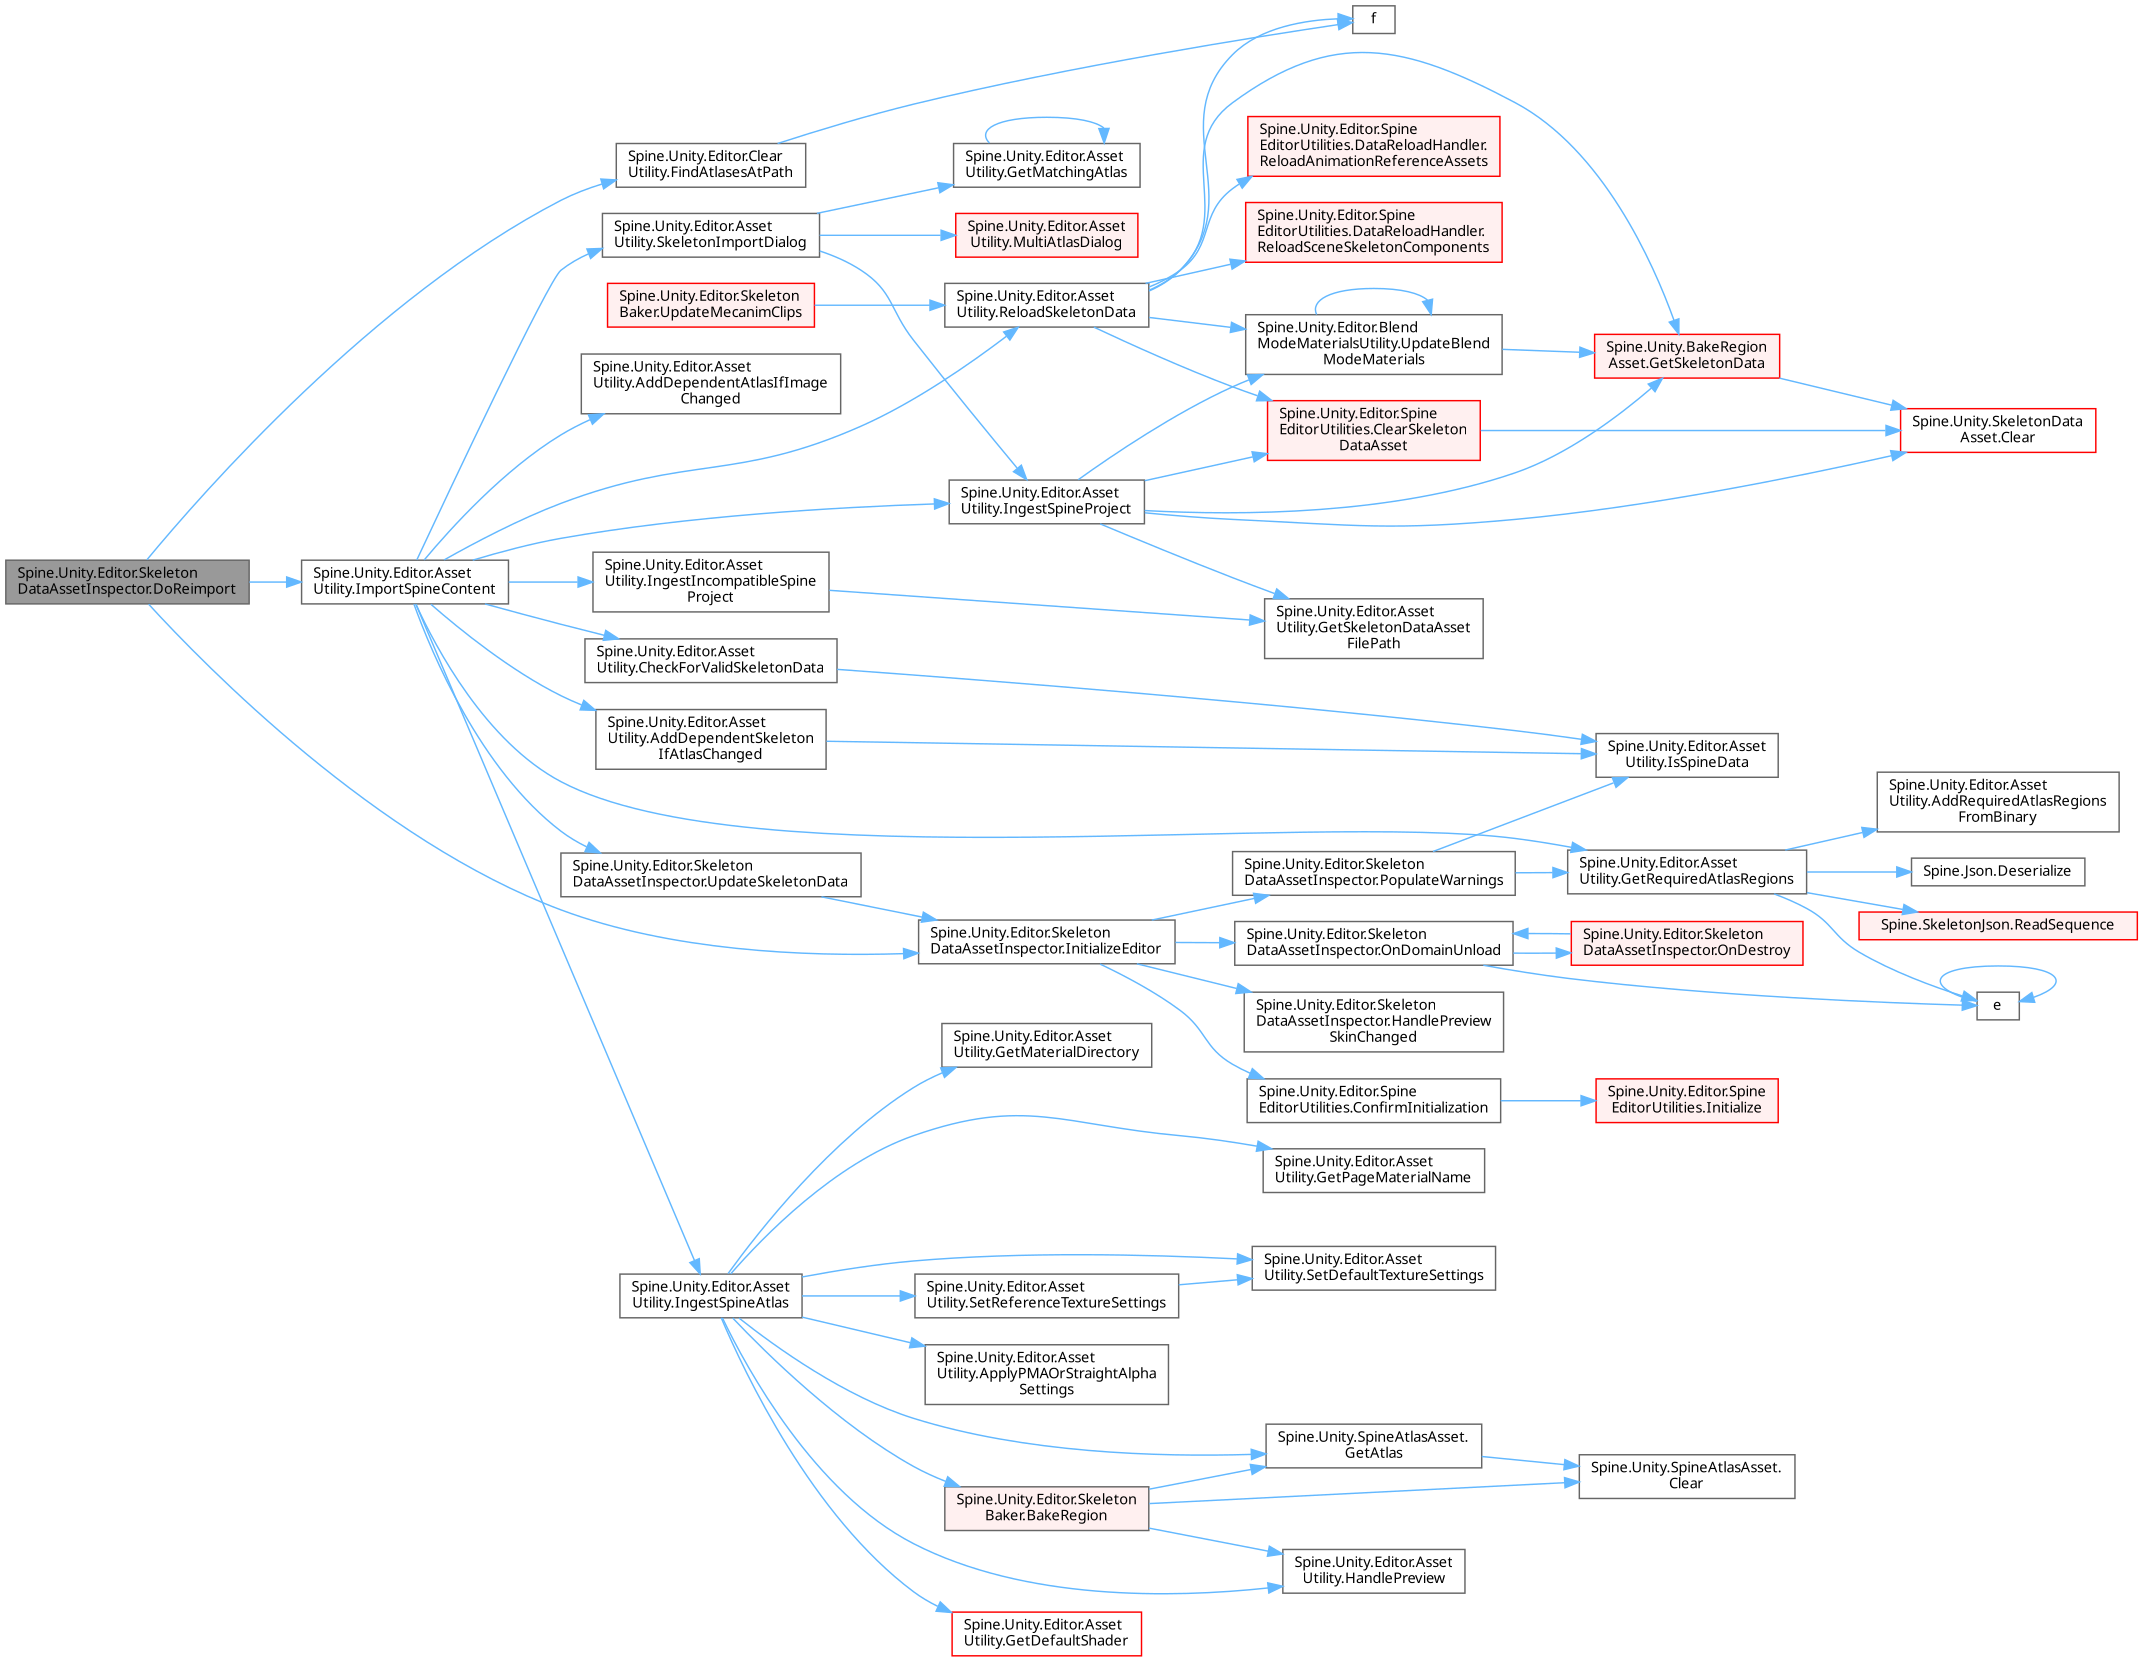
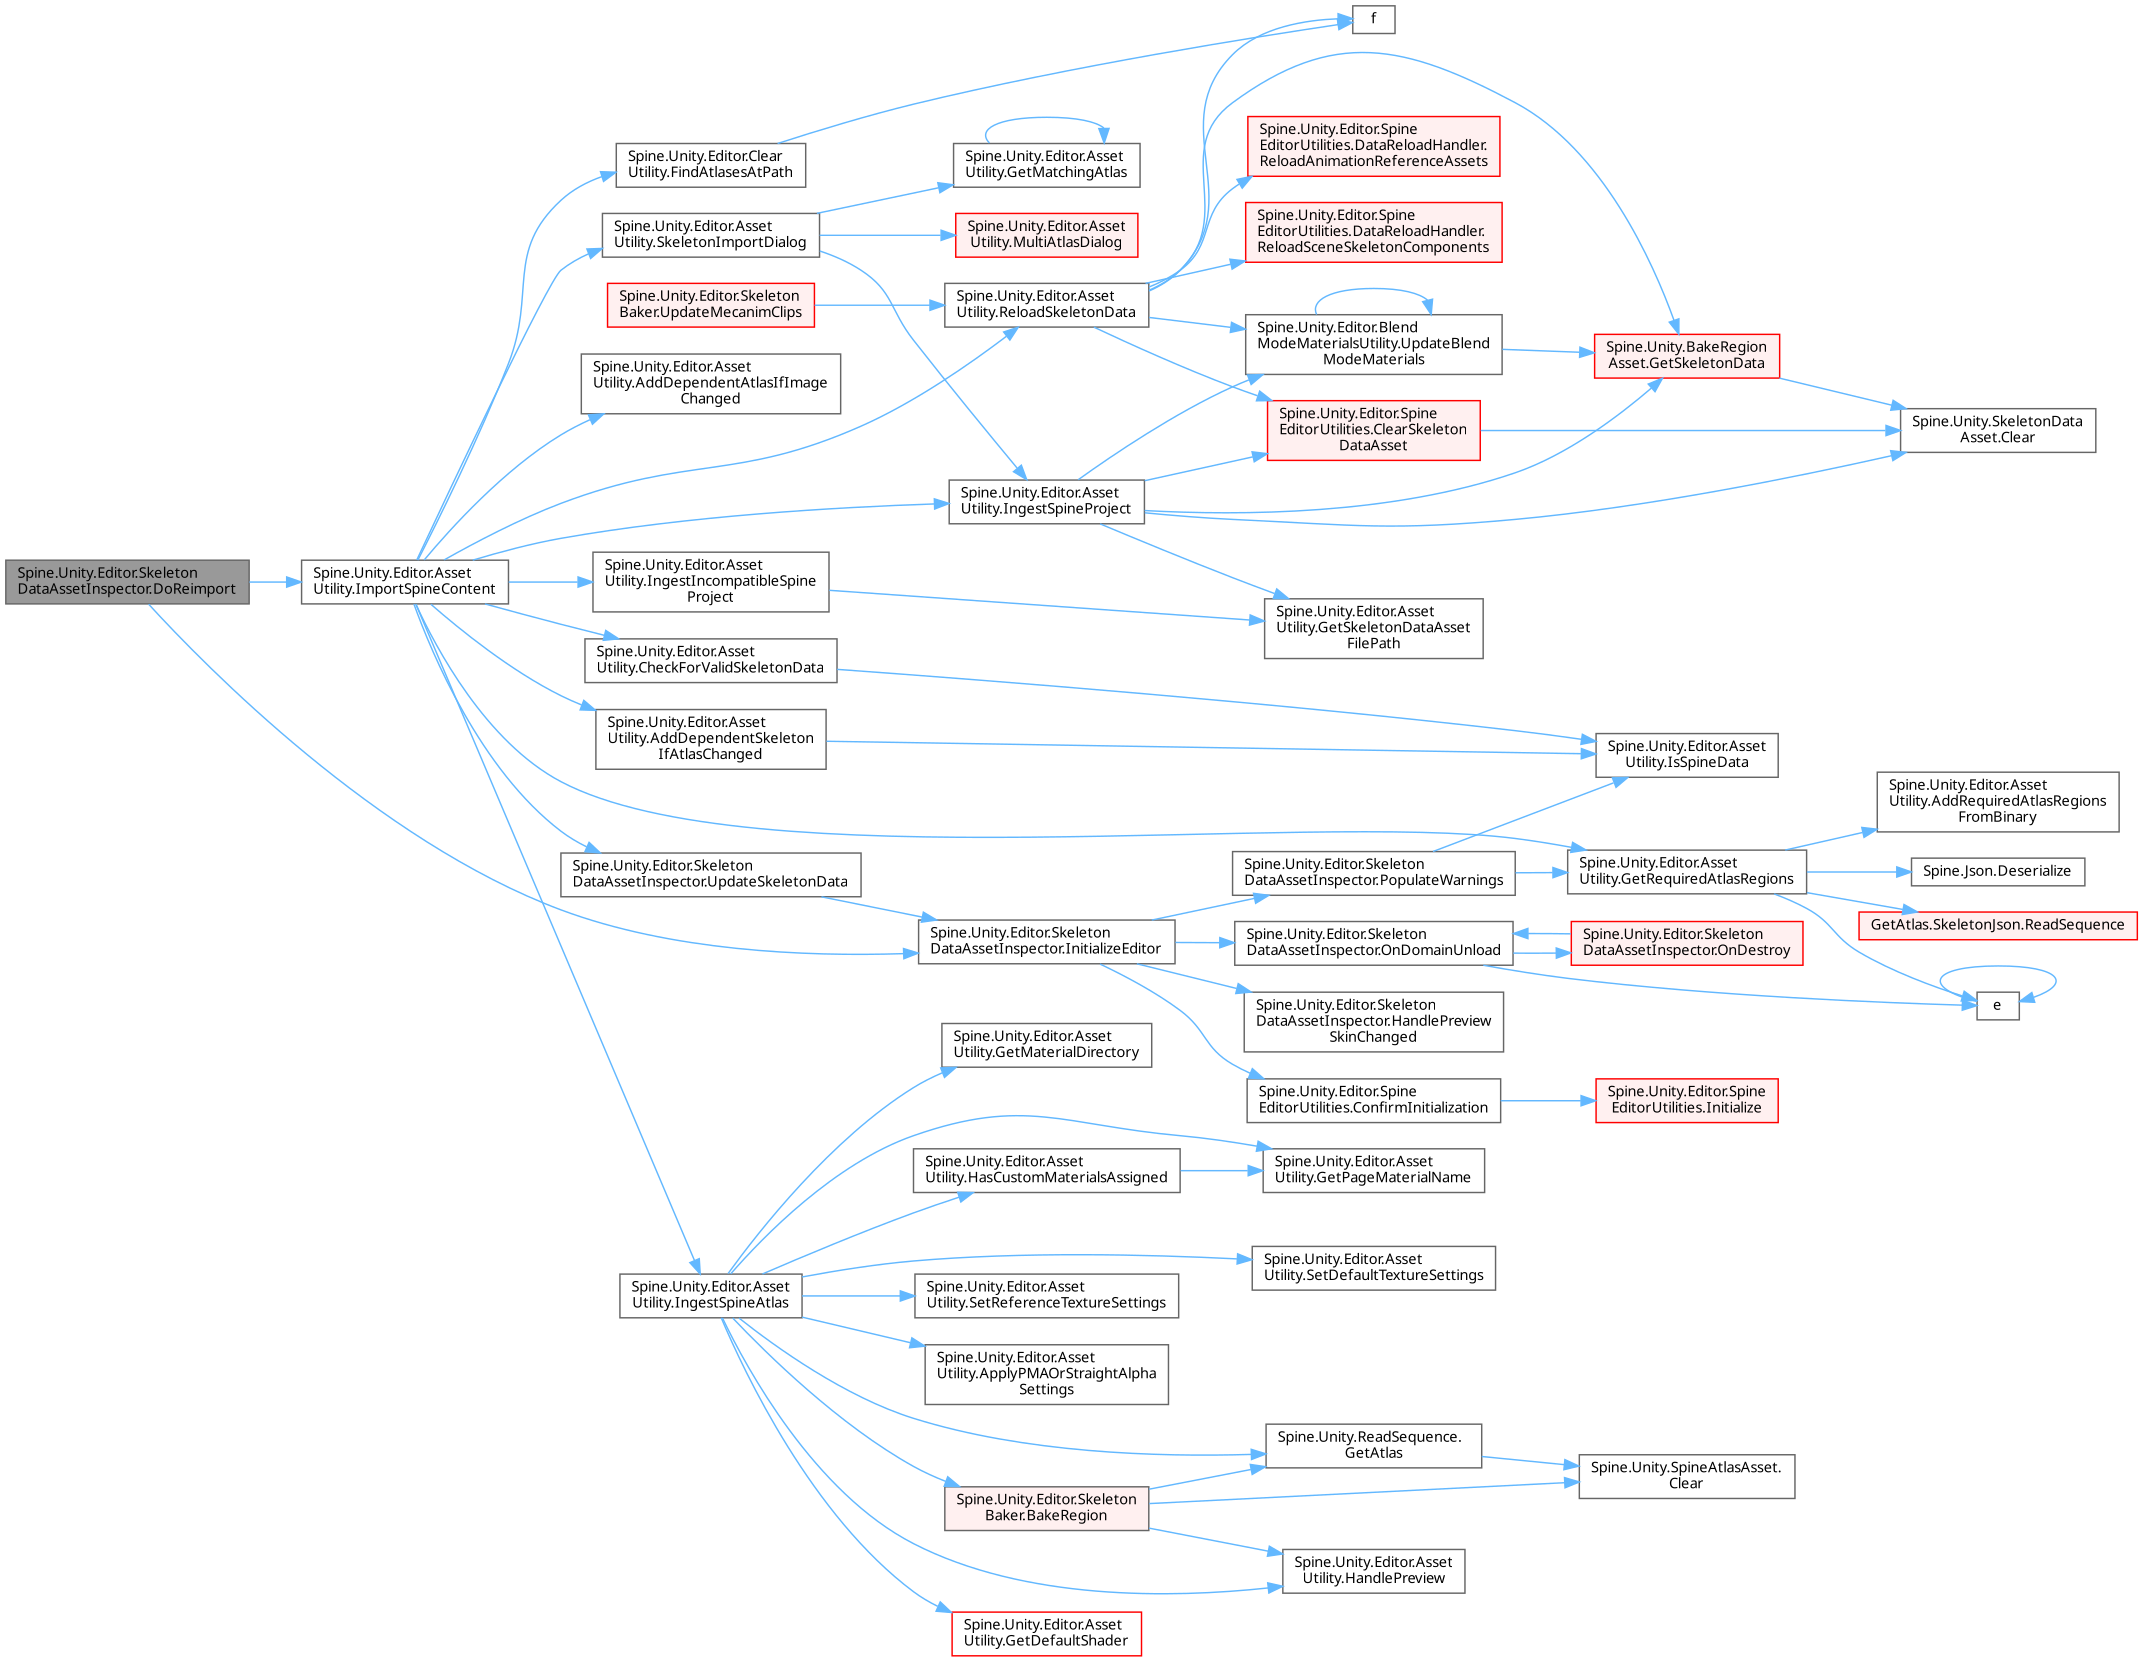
edge "Spine.Unity.Editor.Skeleton DataAssetInspector.DoReimport" -> "Spine.Unity.Editor.Clear Utility.FindAtlasesAtPath": now "Spine.Unity.Editor.Asset Utility.ImportSpineContent" -> "Spine.Unity.Editor.Clear Utility.FindAtlasesAtPath"
node "Spine.Unity.SkeletonData Asset.Clear": color red -> grey40
node "Spine.SkeletonJson.ReadSequence": label "Spine.SkeletonJson.ReadSequence" -> "GetAtlas.SkeletonJson.ReadSequence"
node "Spine.Unity.Editor.Asset Utility.HasCustomMaterialsAssigned": added
edge "Spine.Unity.Editor.Asset Utility.SetReferenceTextureSettings" -> "Spine.Unity.Editor.Asset Utility.SetDefaultTextureSettings": removed
node "Spine.Unity.SpineAtlasAsset. GetAtlas": label "Spine.Unity.SpineAtlasAsset. GetAtlas" -> "Spine.Unity.ReadSequence. GetAtlas"
